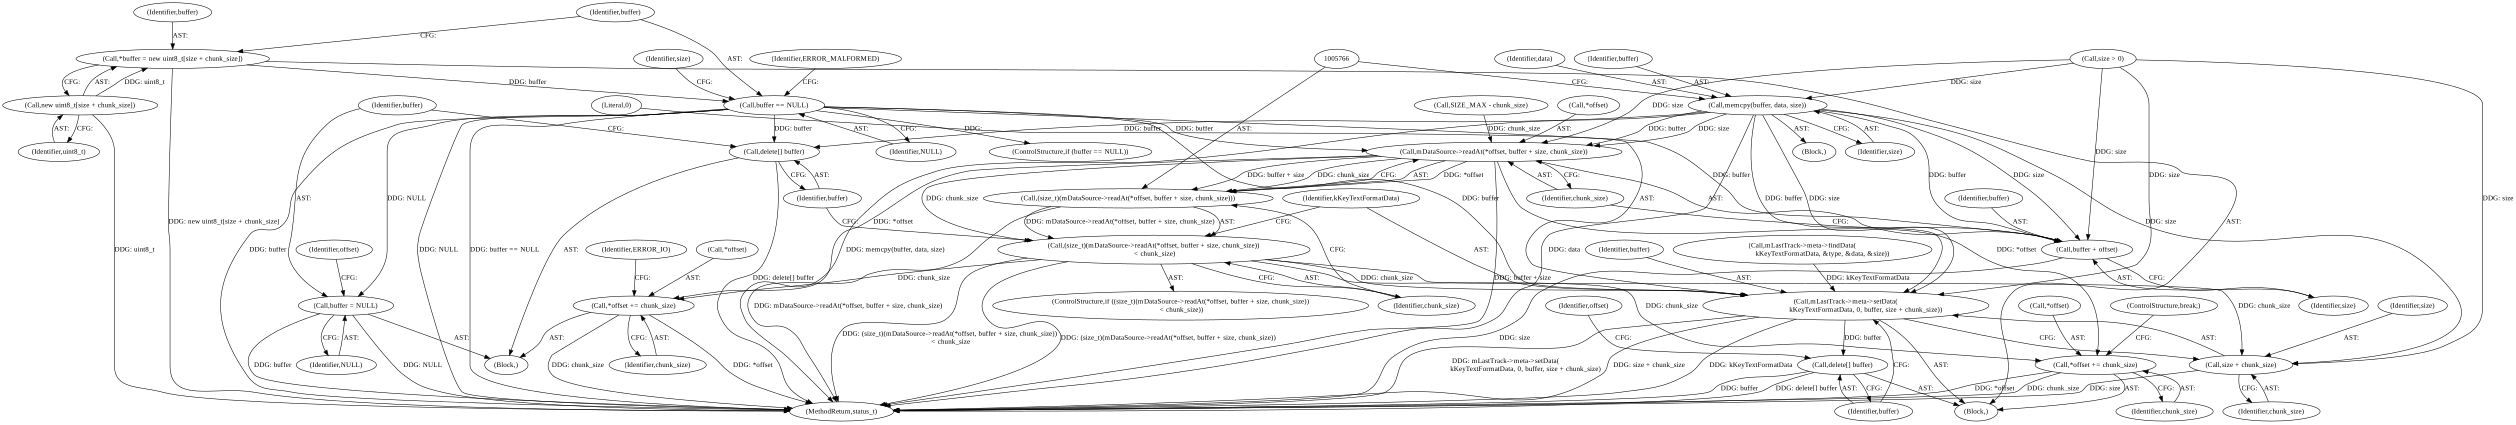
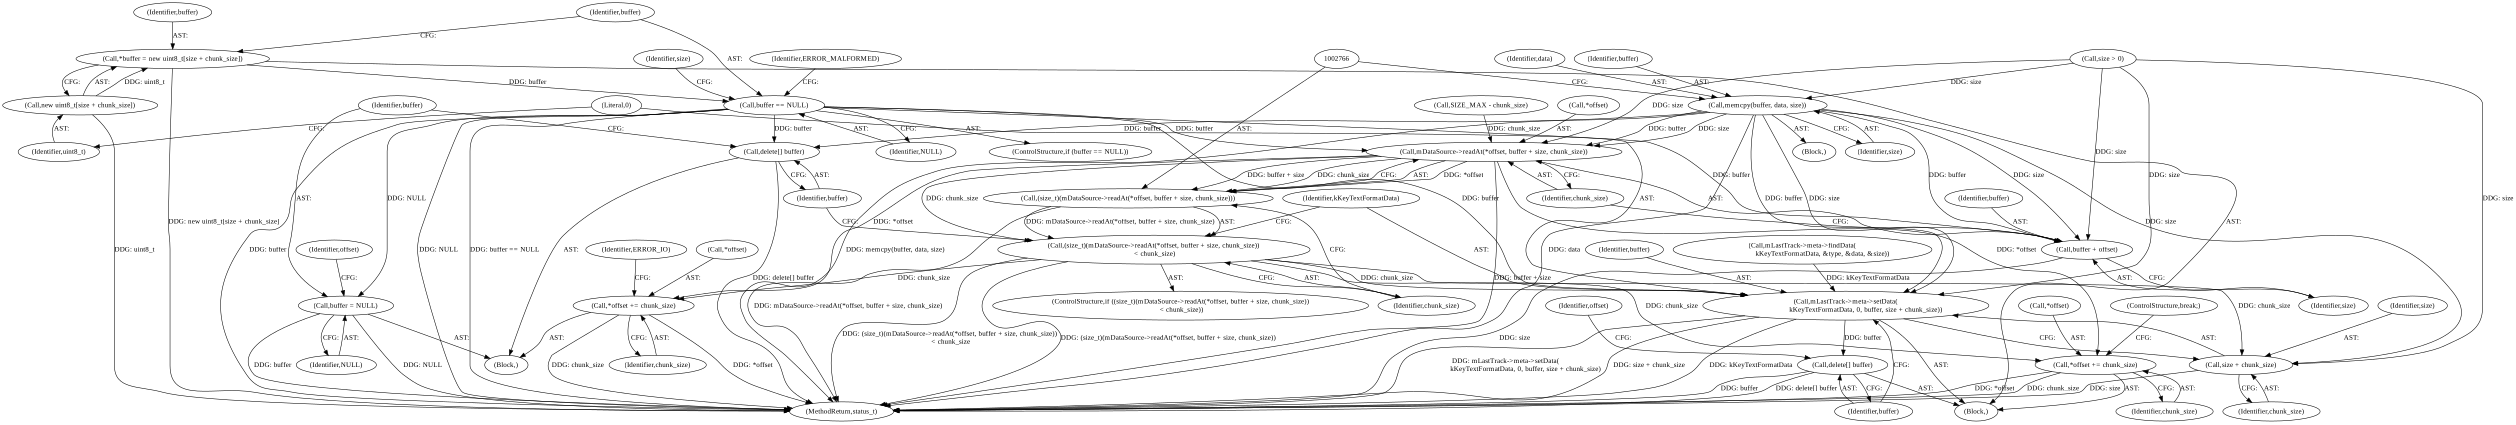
node "1005766": label "1005766" -> "1002766"
edge "(Call,new uint8_t[size + chunk_size])" -> "(Identifier,uint8_t)": now "(Literal,0)" -> "(Identifier,uint8_t)"
edge "(Call,buffer == NULL)" -> "(ControlStructure,if (buffer == NULL))": label "DDG: " -> "AST: "
